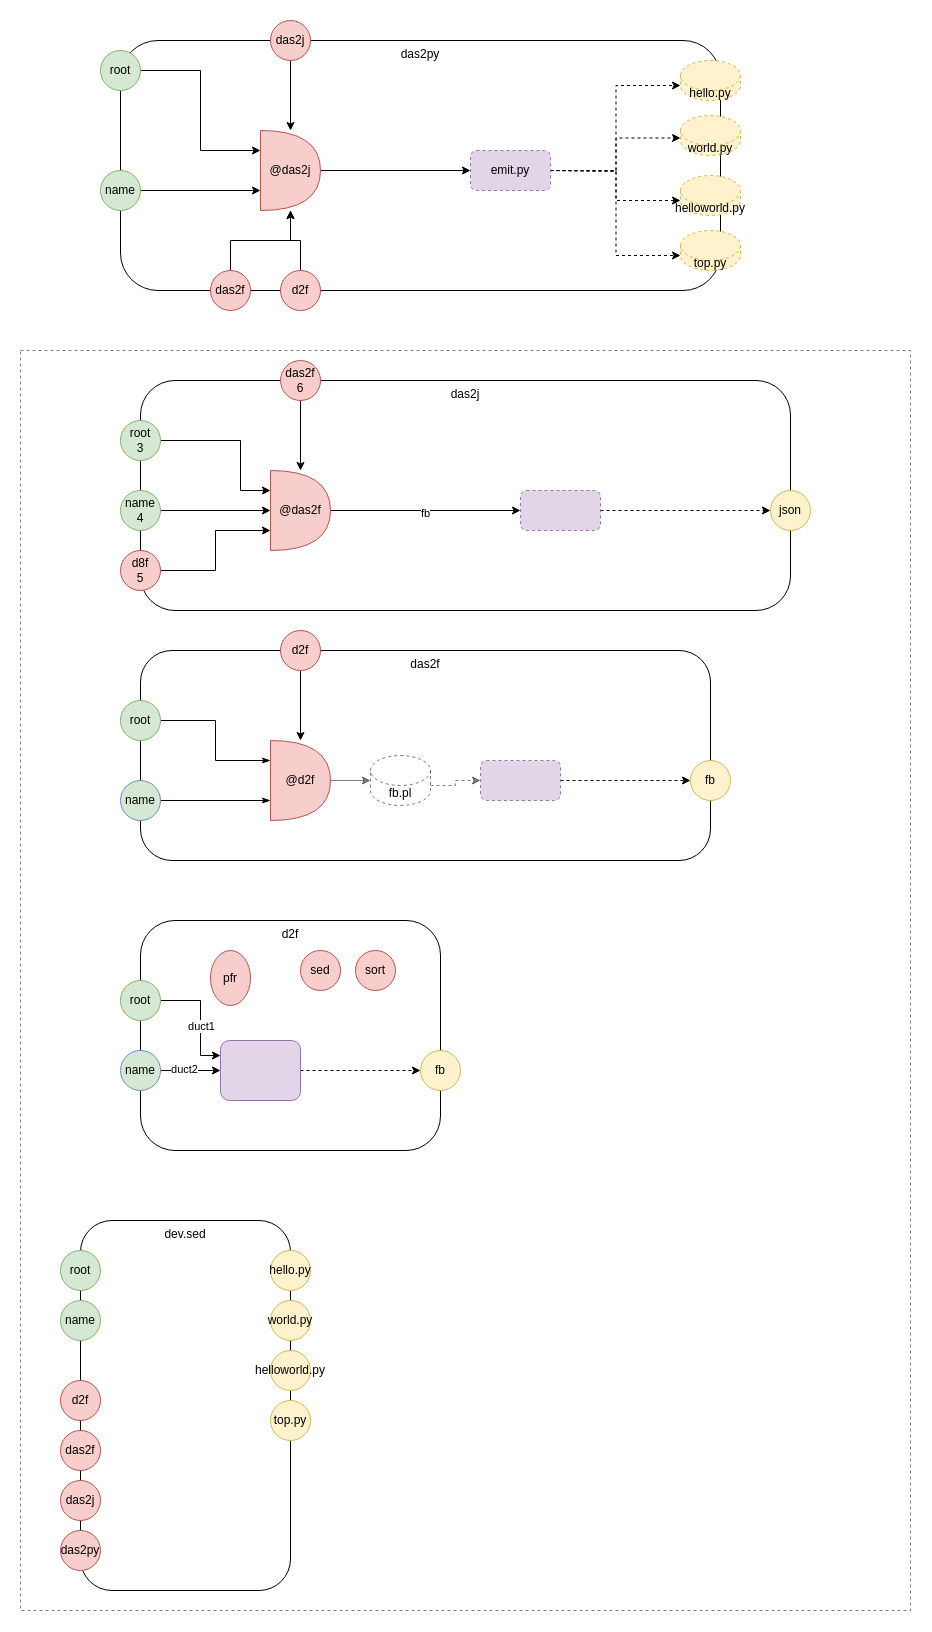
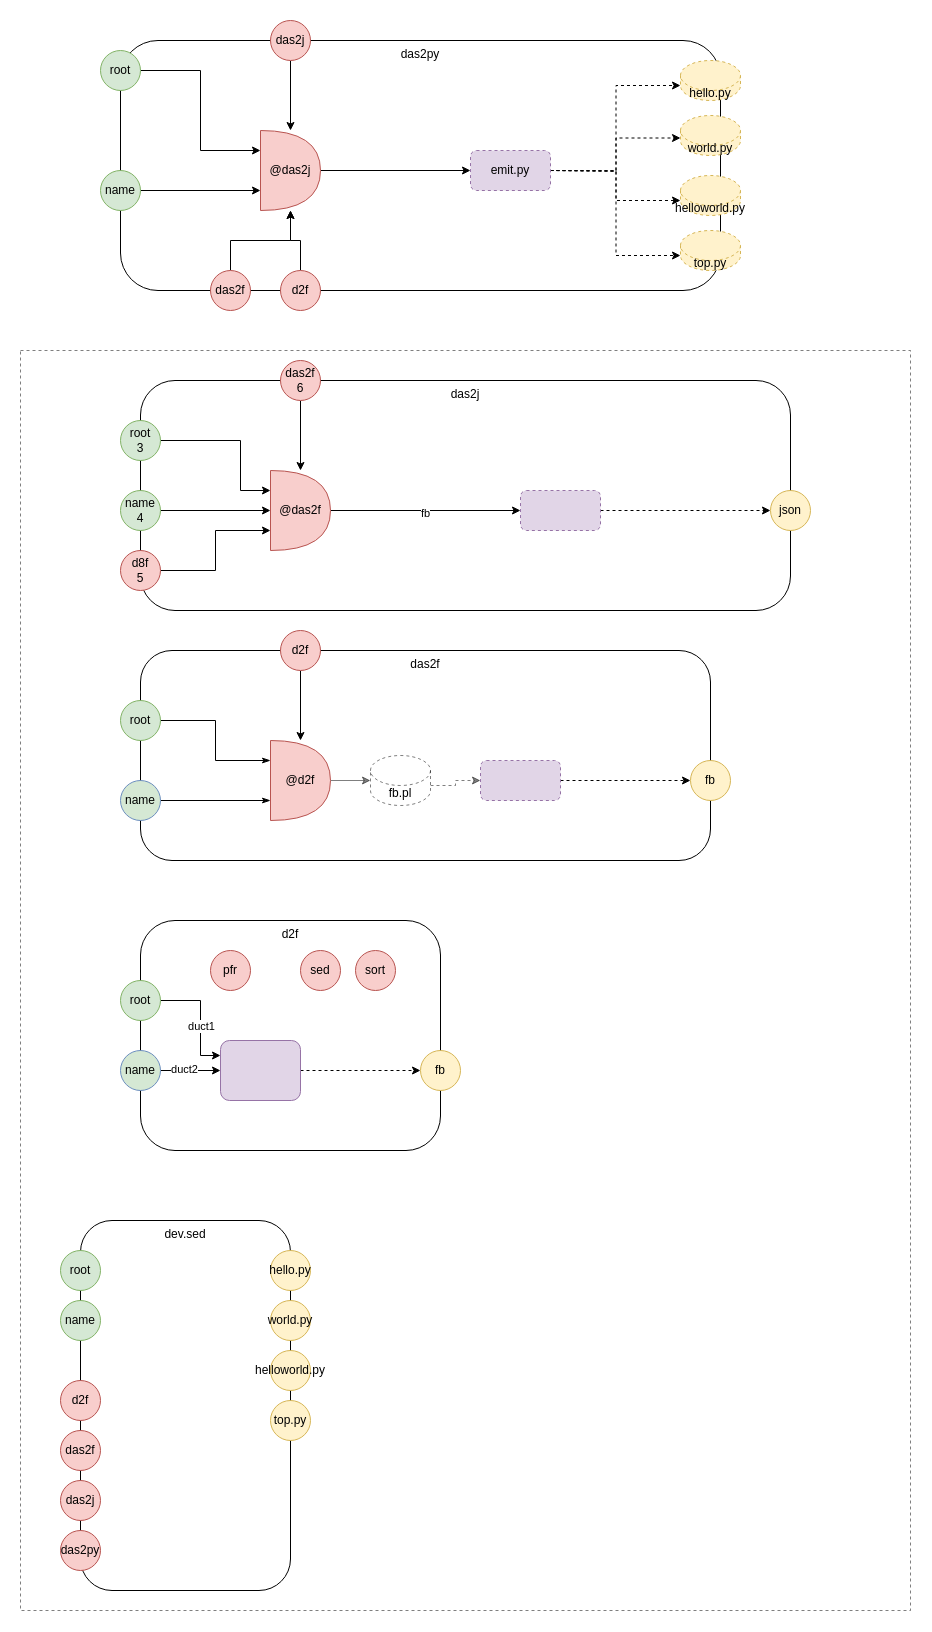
node "pfr": size 40x55 -> 40x40
